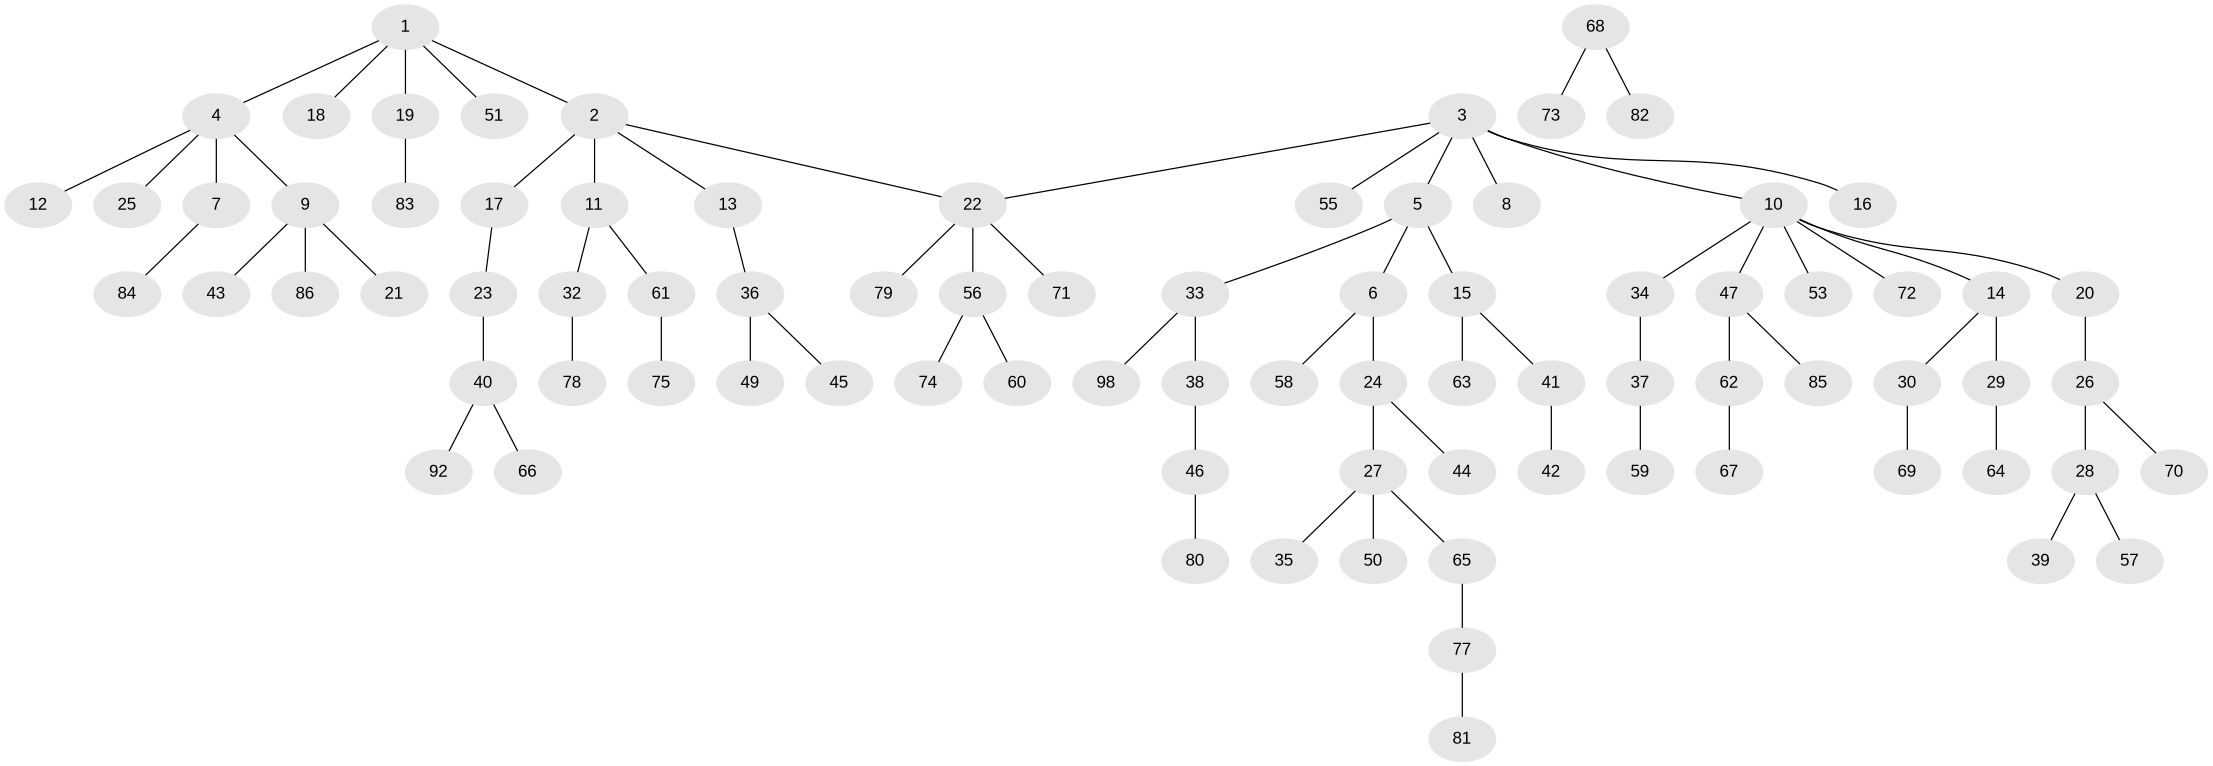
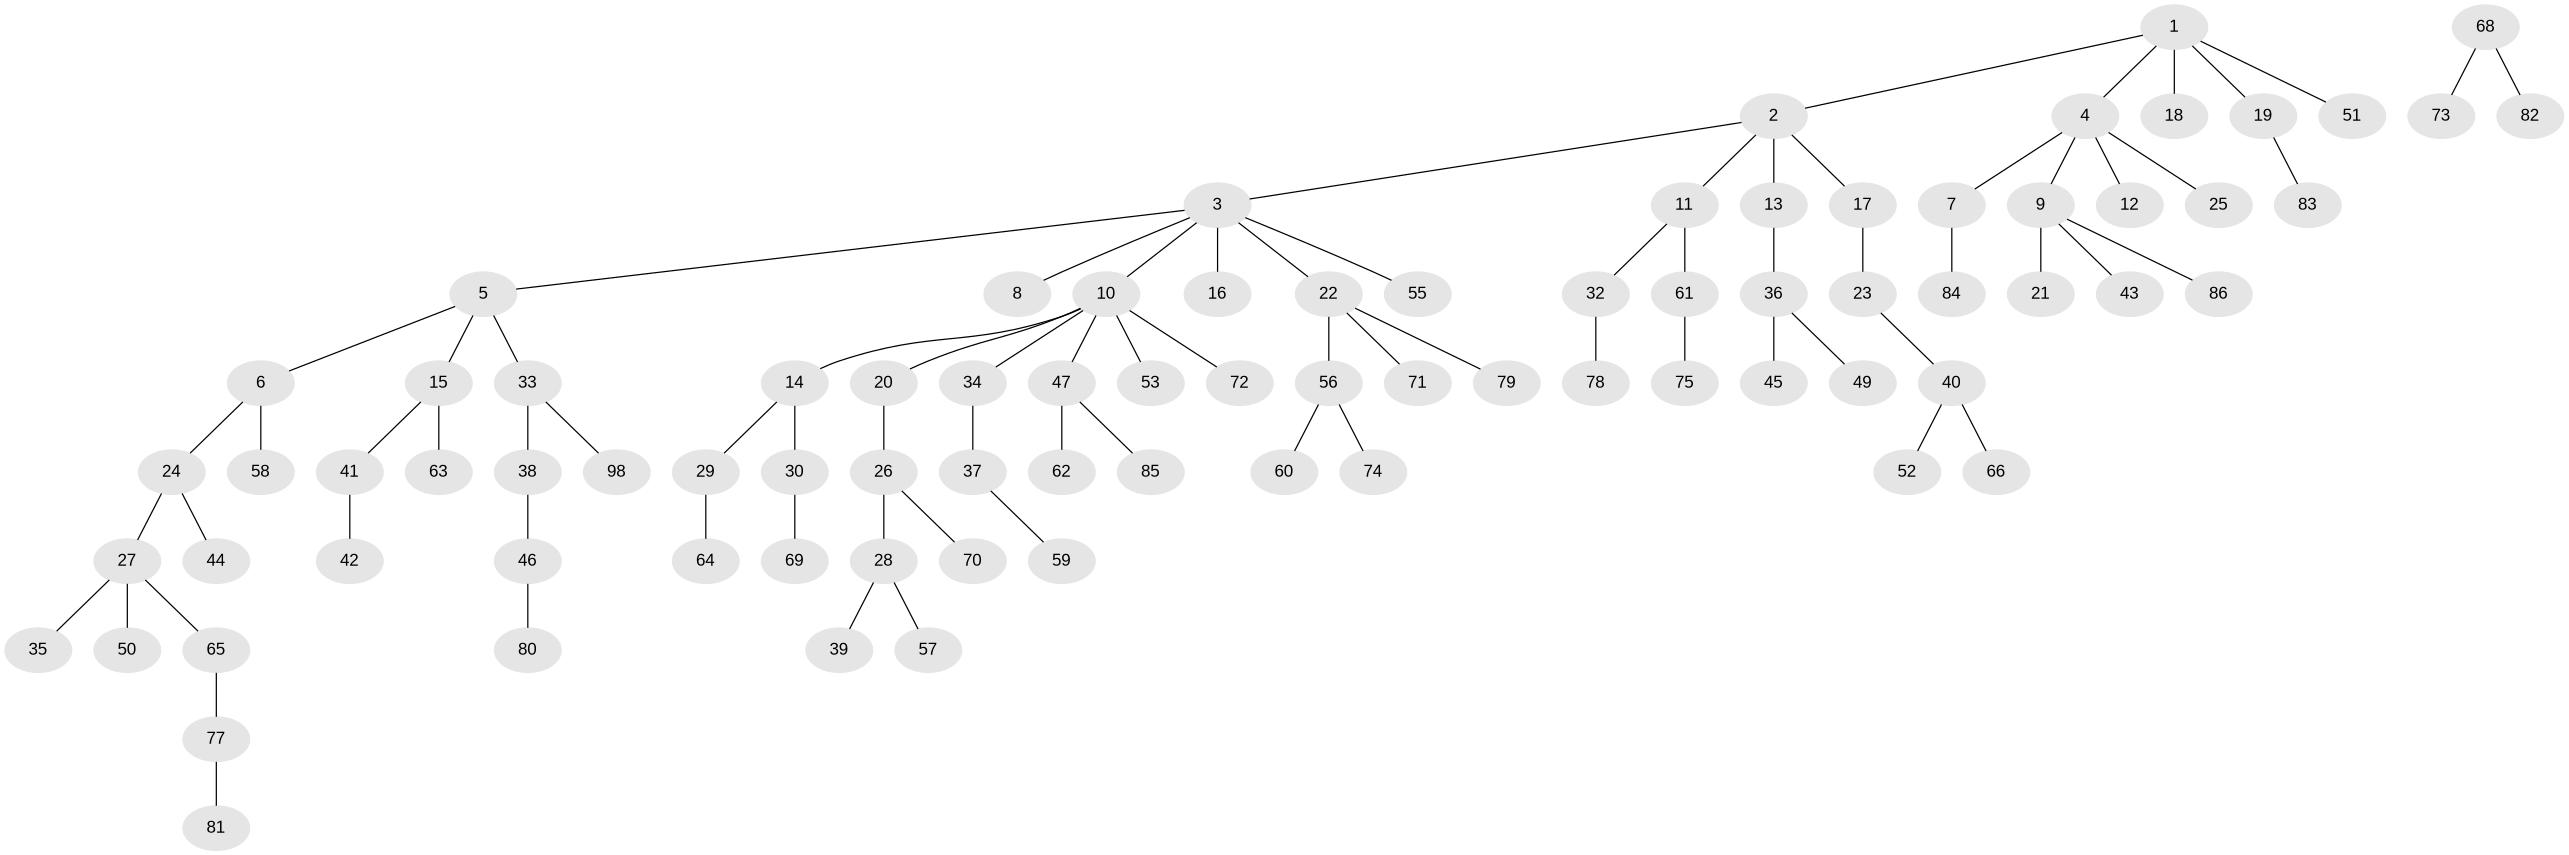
edge "2" -- "22": now "2" -- "3"
node "92": label "92" -> "52"
node "67": removed
